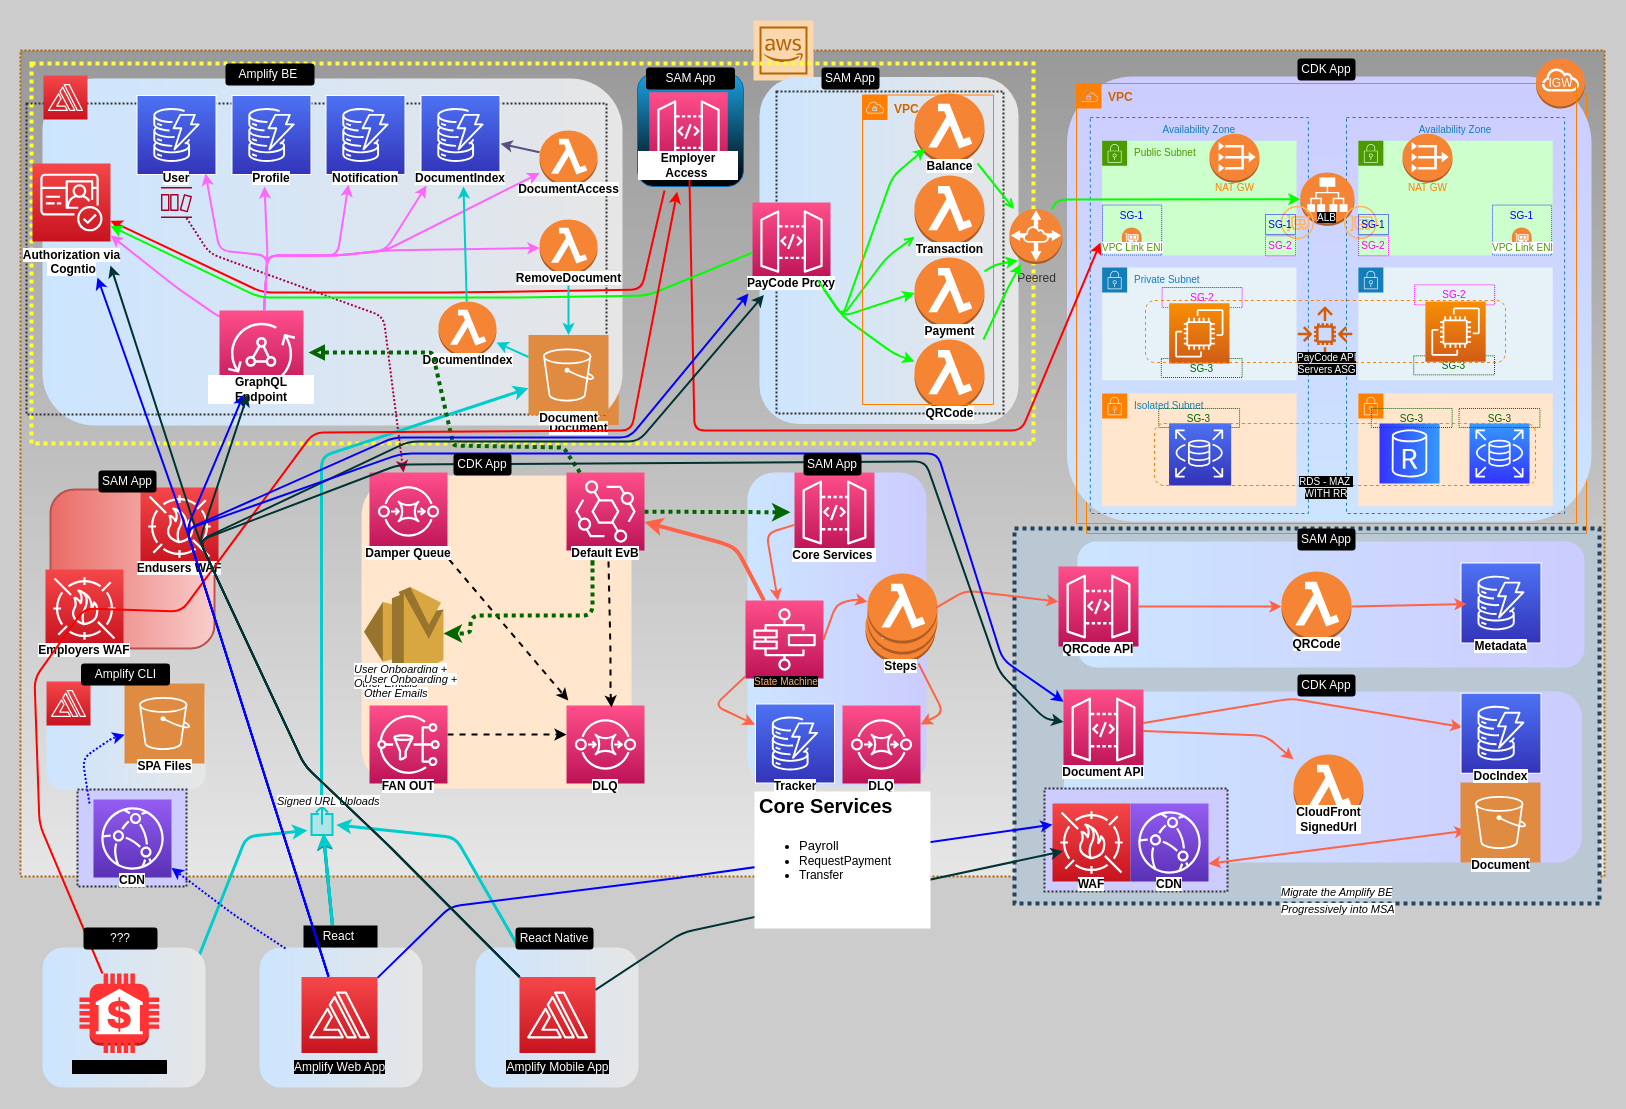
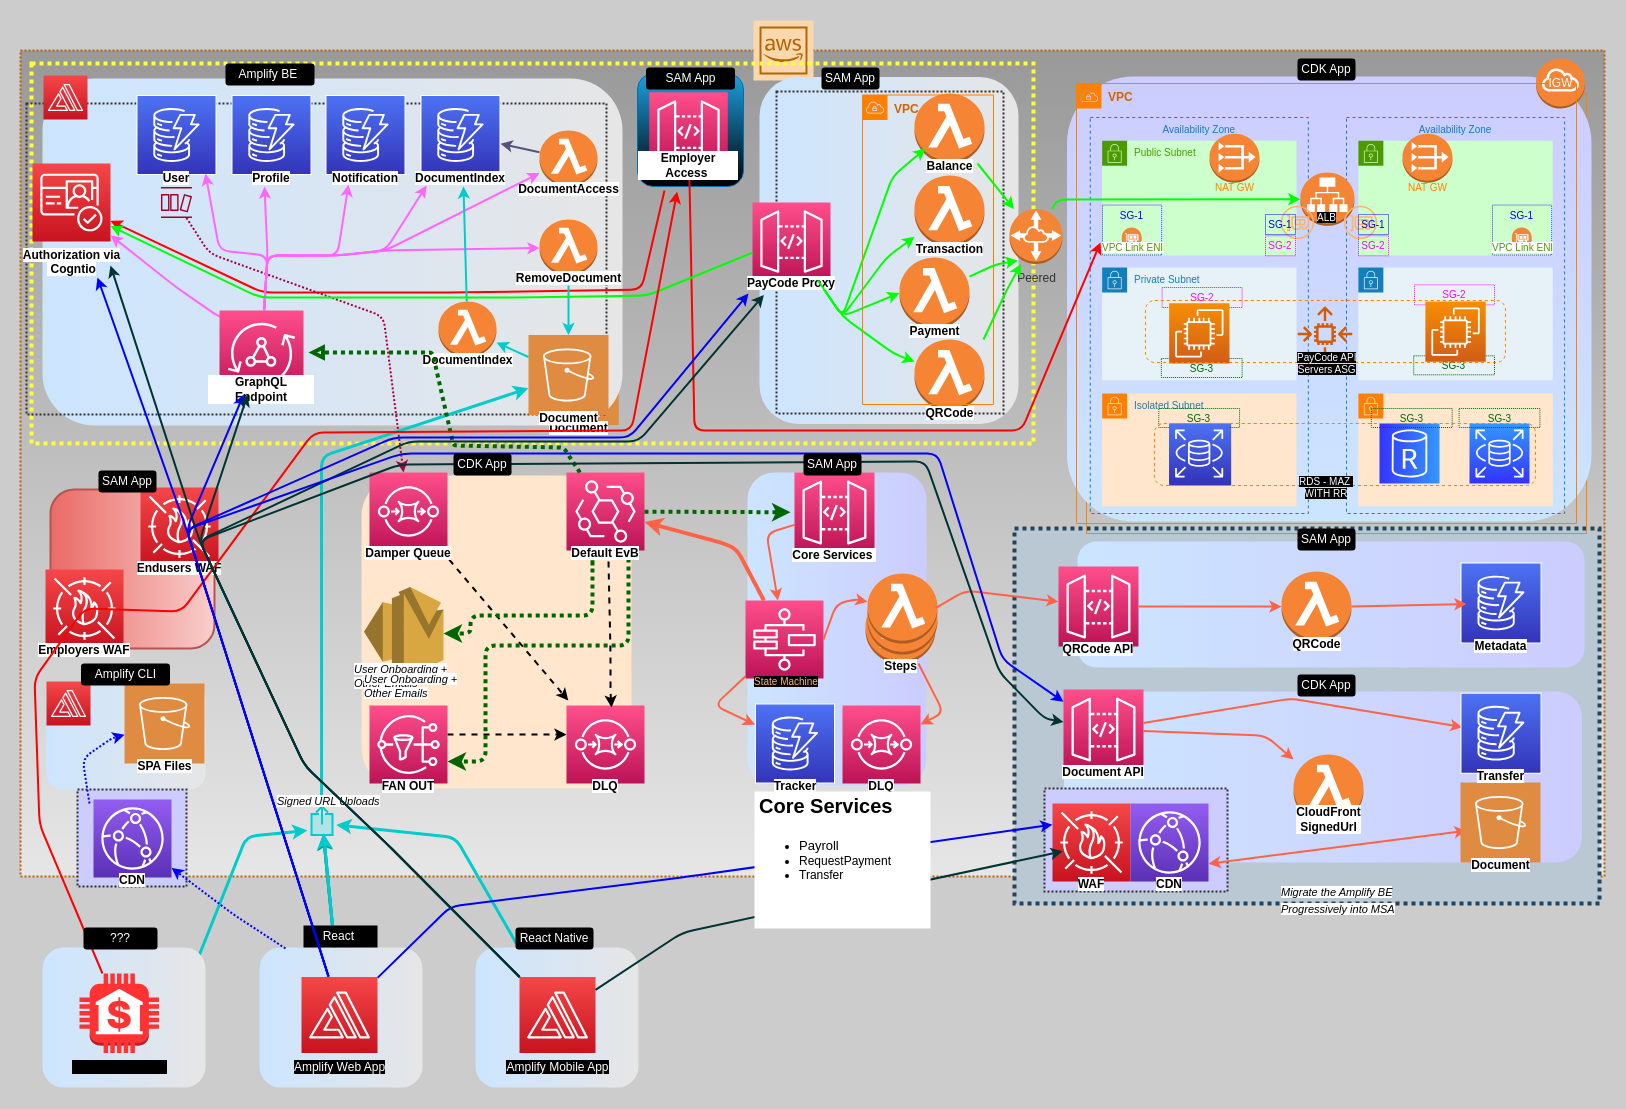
edge "Balance" -> "Peered": arrowhead open -> classic
edge "PayCode Proxy" -> "Transaction": arrowhead open -> classic
node "Payment": moved (950, 293) -> (935, 293)
edge "Default EvB" -> "FAN OUT": added
node "DocIndex": label "DocIndex" -> "Transfer"
